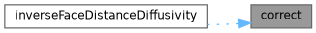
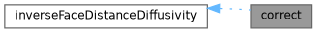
edge "inverseFaceDistanceDiffusivity" -> "correct": reversed
